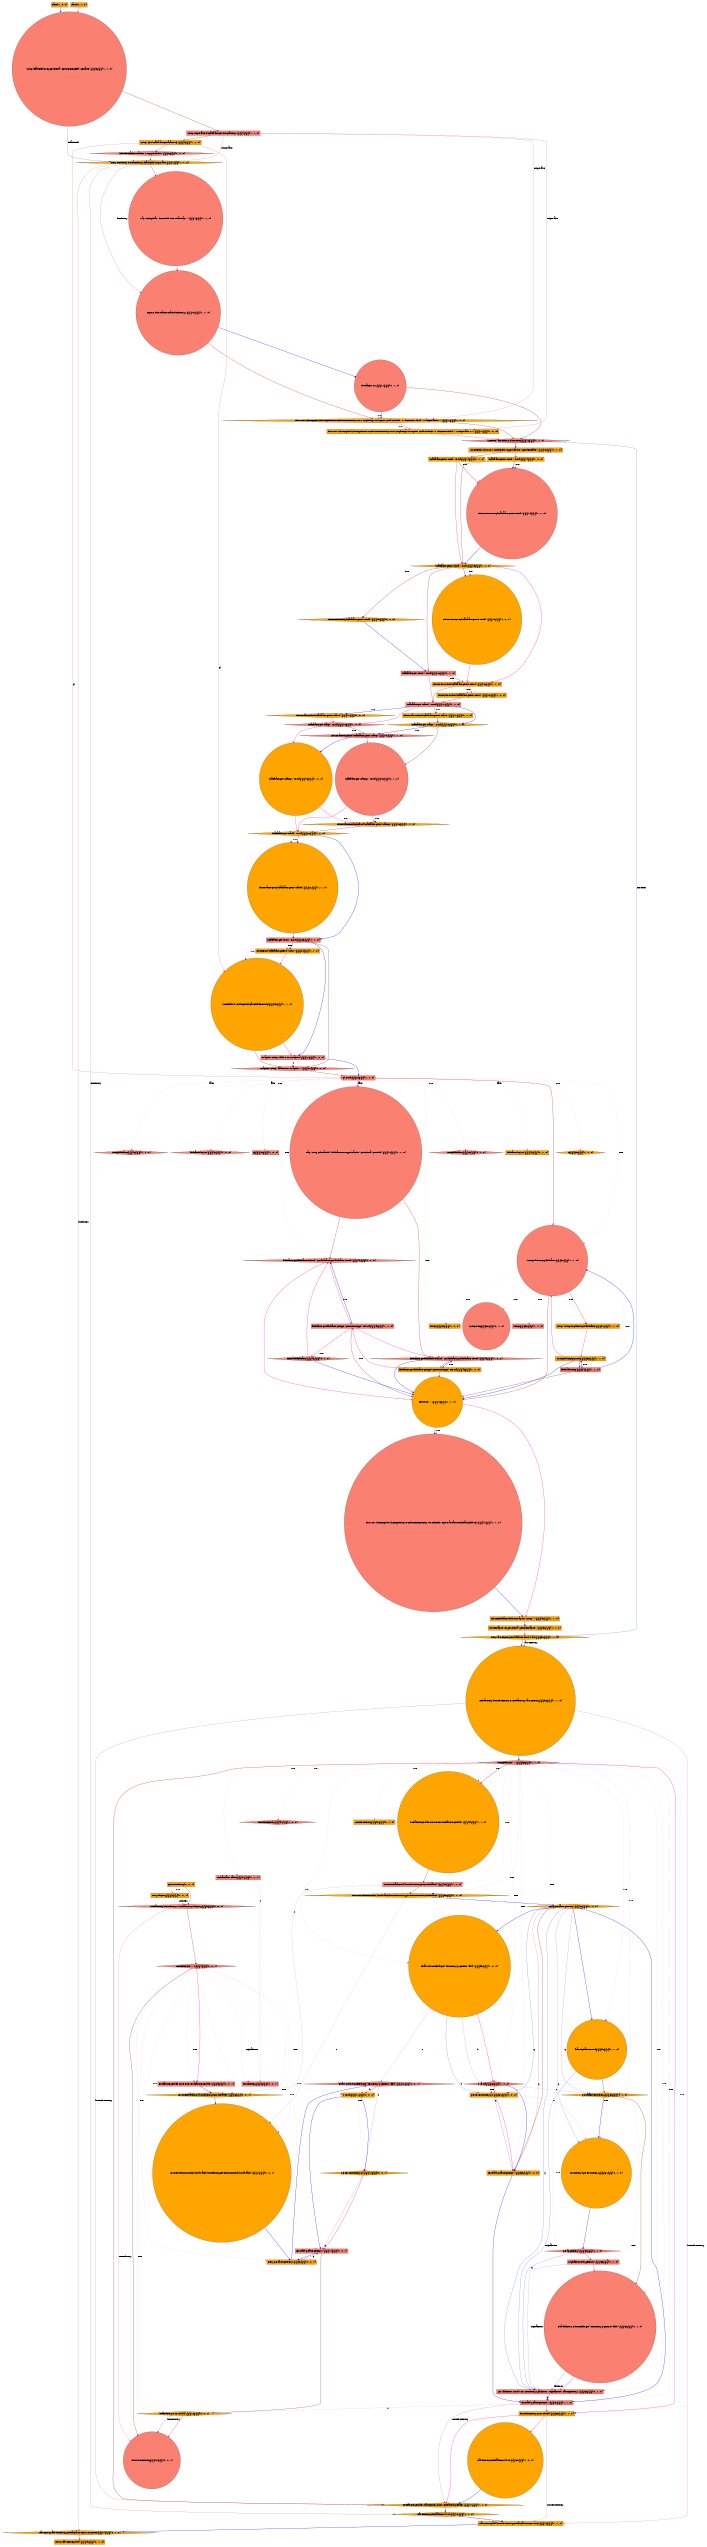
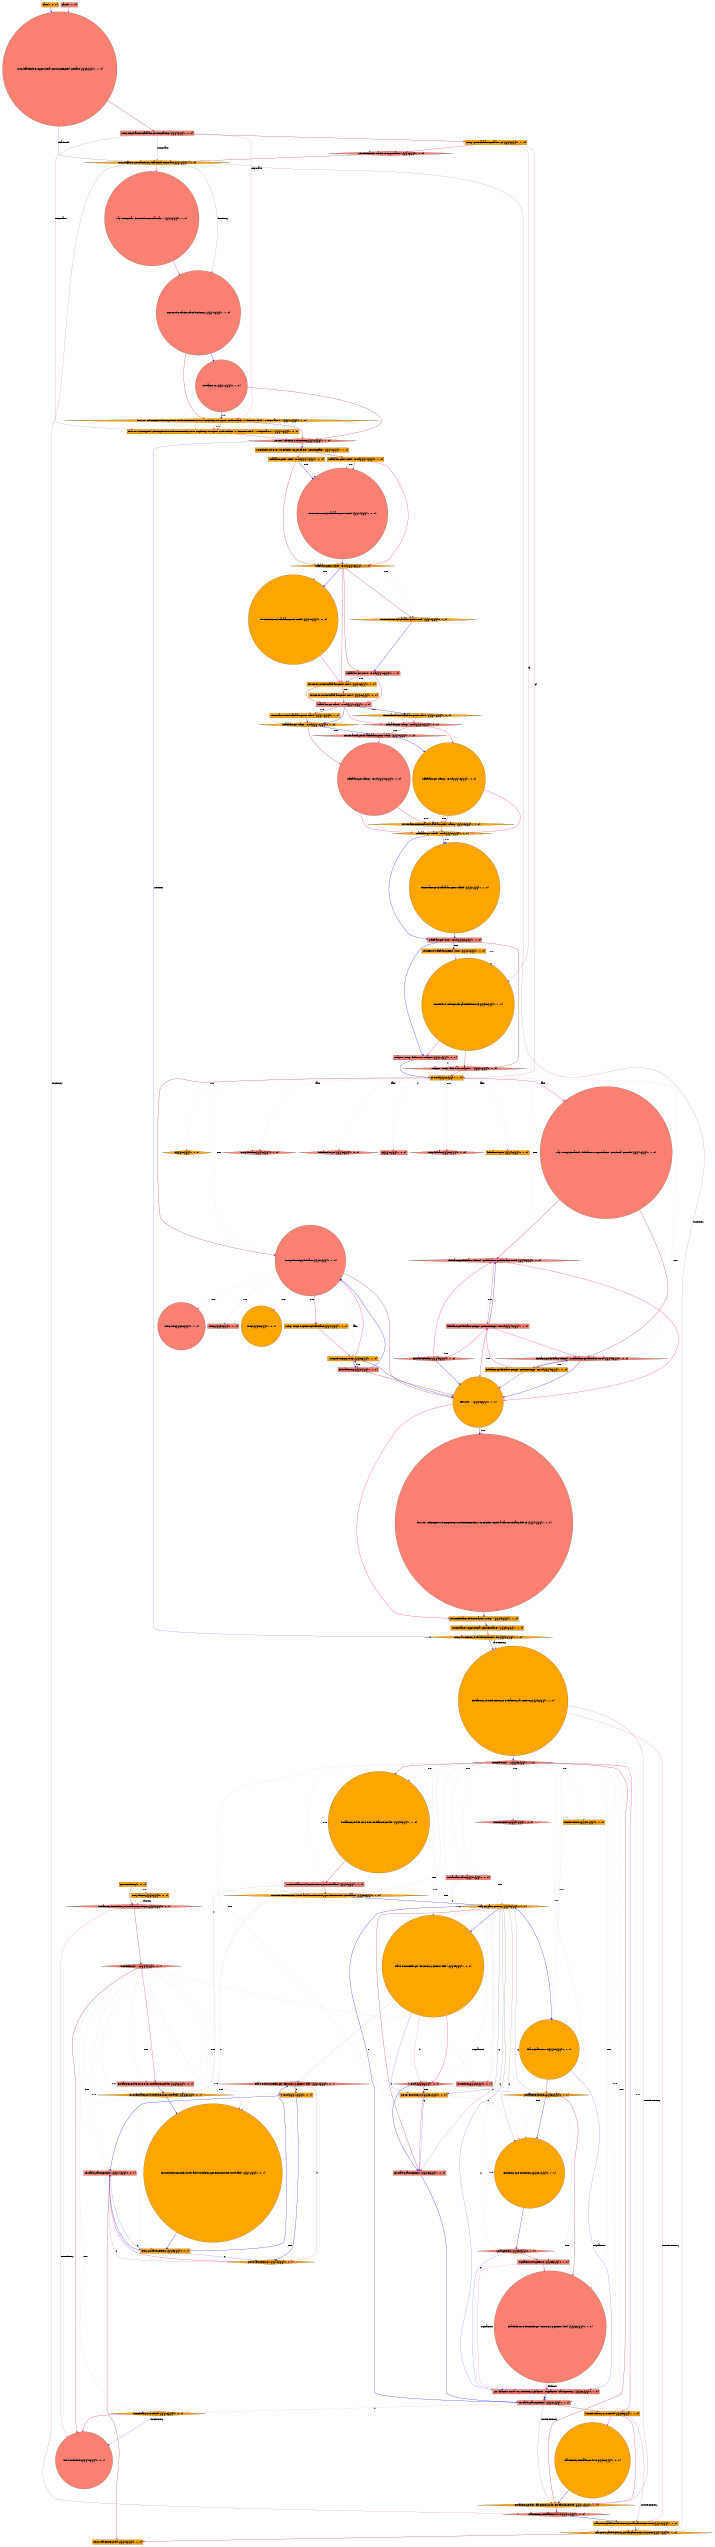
node "parse['0', '1', '0']": fillcolor orange -> salmon
node "qf != null@@@28@@@['1', '1', '0']": fillcolor salmon -> orange
edge "qf != null@@@28@@@['1', '1', '0']" -> "qf@@@29@@@['1', '0', '0']": label "true" -> "b"
node "strings@@@32@@@['1', '0', '0']": shape note -> circle
edge "!StringUtils.isEmpty(fieldName)@@@30@@@['1', '1', '0']" -> "!StringUtils.isEmpty(string)@@@33@@@['1', '1', '0']": label "true" -> "false"
node "newQ.add(q,clause.getOccur())@@@63@@@['1', '0', '0']": fillcolor orange -> salmon
edge "Query q = clause.getQuery()@@@9@@@['0', '0', '1']" -> "q = new BoostQuery(q,b)@@@12@@@['0', '0', '1']": added, label "q"
edge "newQ.add(q,clause.getOccur())@@@14@@@['0', '0', '1']" -> "boostedQuery = newQ.build()@@@16@@@['0', '0', '1']": now "newQ.add(q,clause.getOccur())@@@14@@@['0', '0', '1']" -> "return realMLTQuery.build()@@@75@@@['0', '1', '0']"
node "realMLTQuery.setDisableCoord(true)@@@72@@@['1', '1', '0']": fillcolor orange -> salmon
